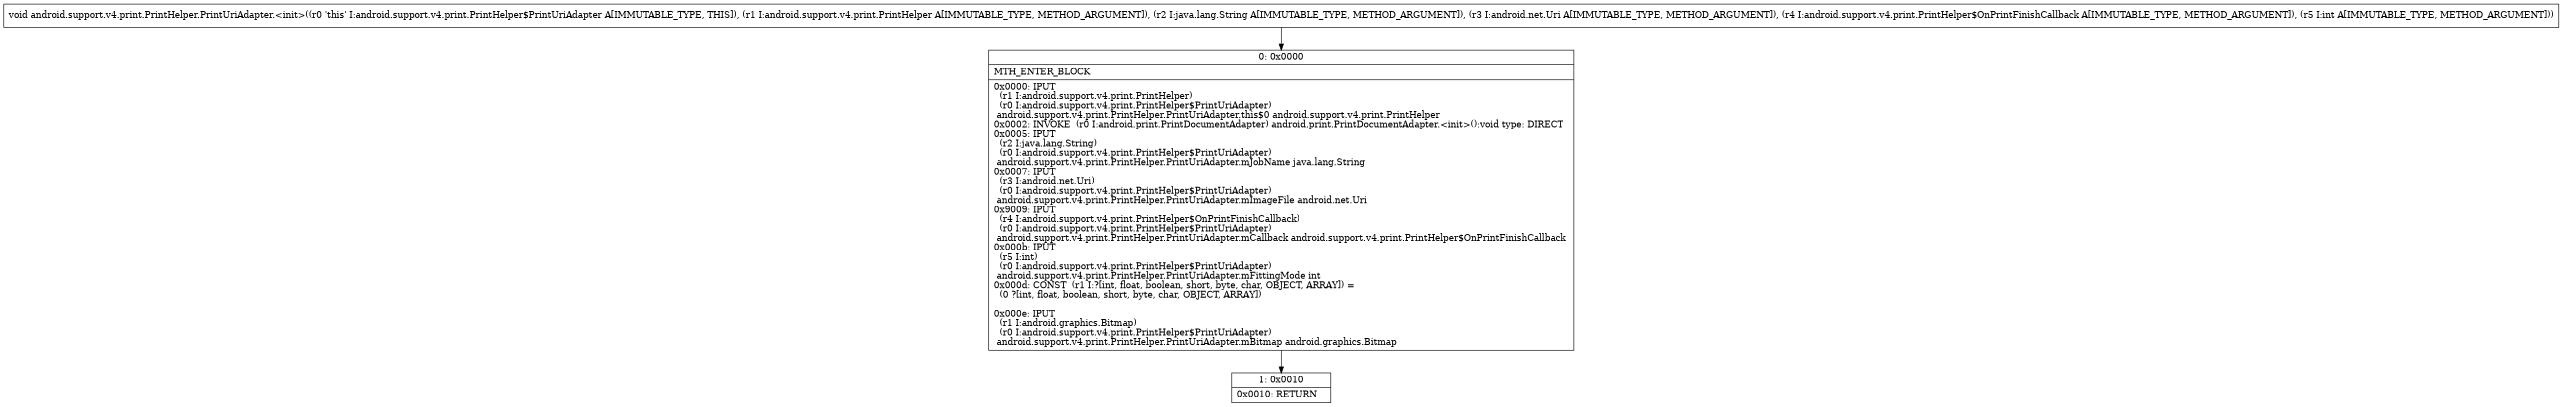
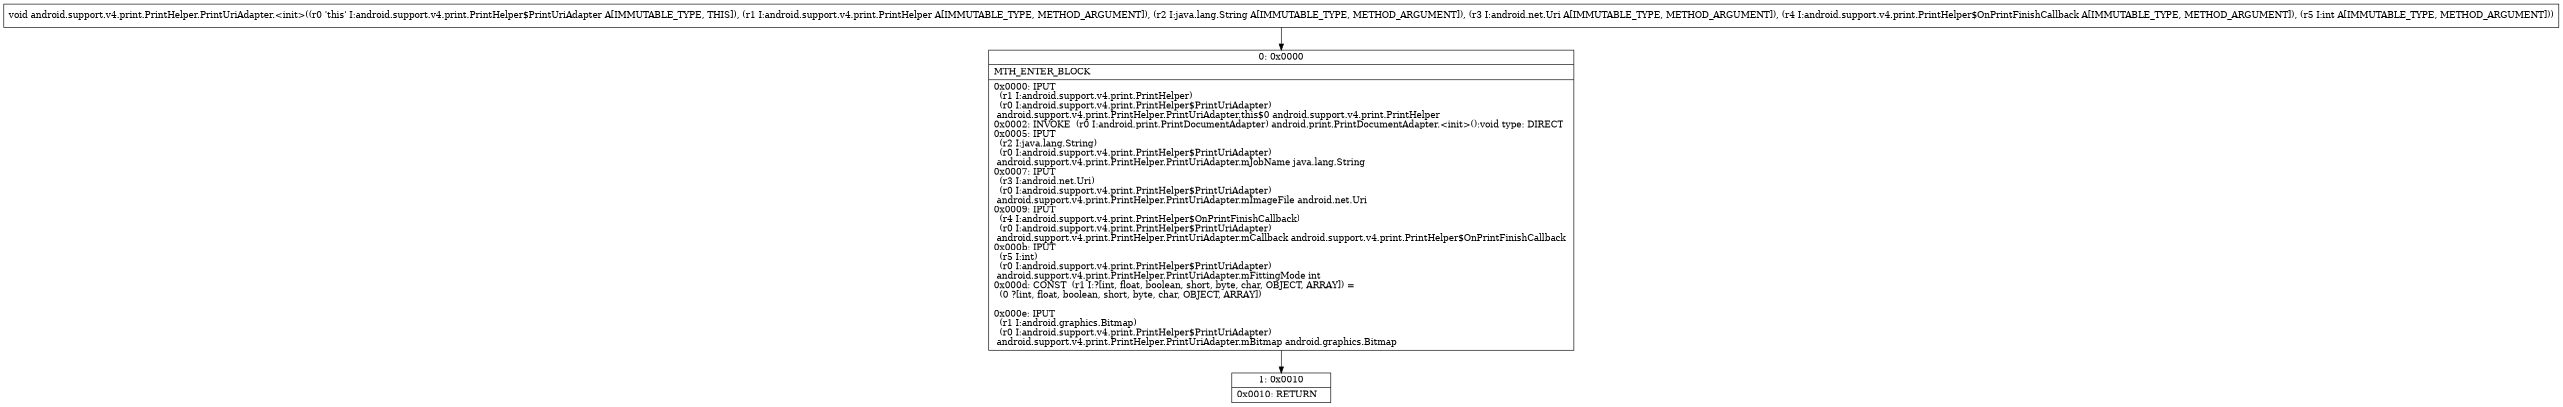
node "0: 0x0000": text "0x9009: IPUT" -> "0x0009: IPUT"
